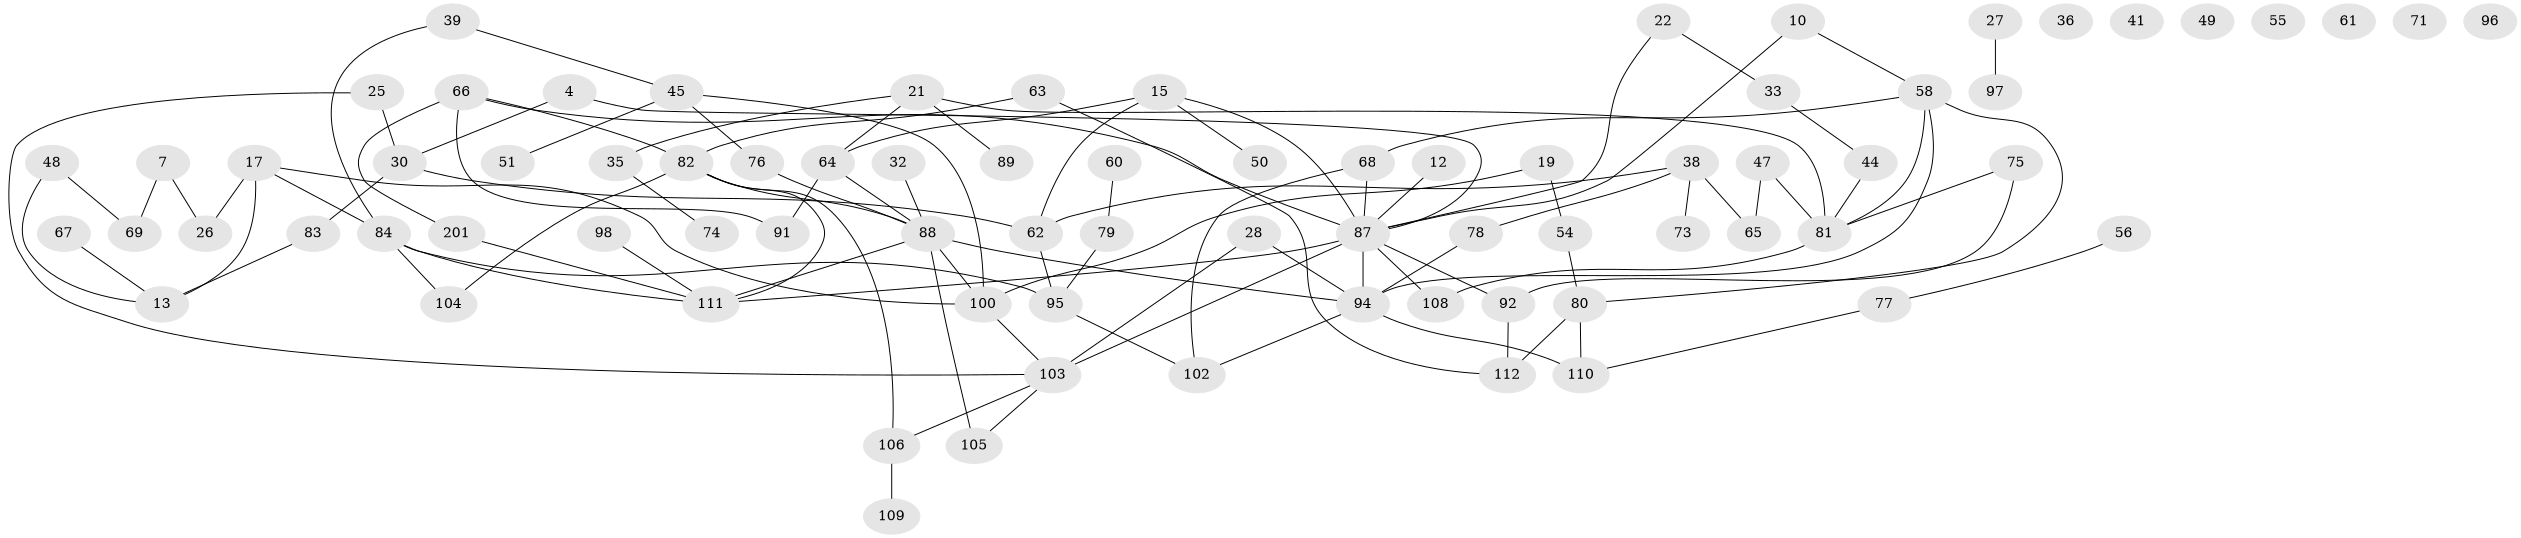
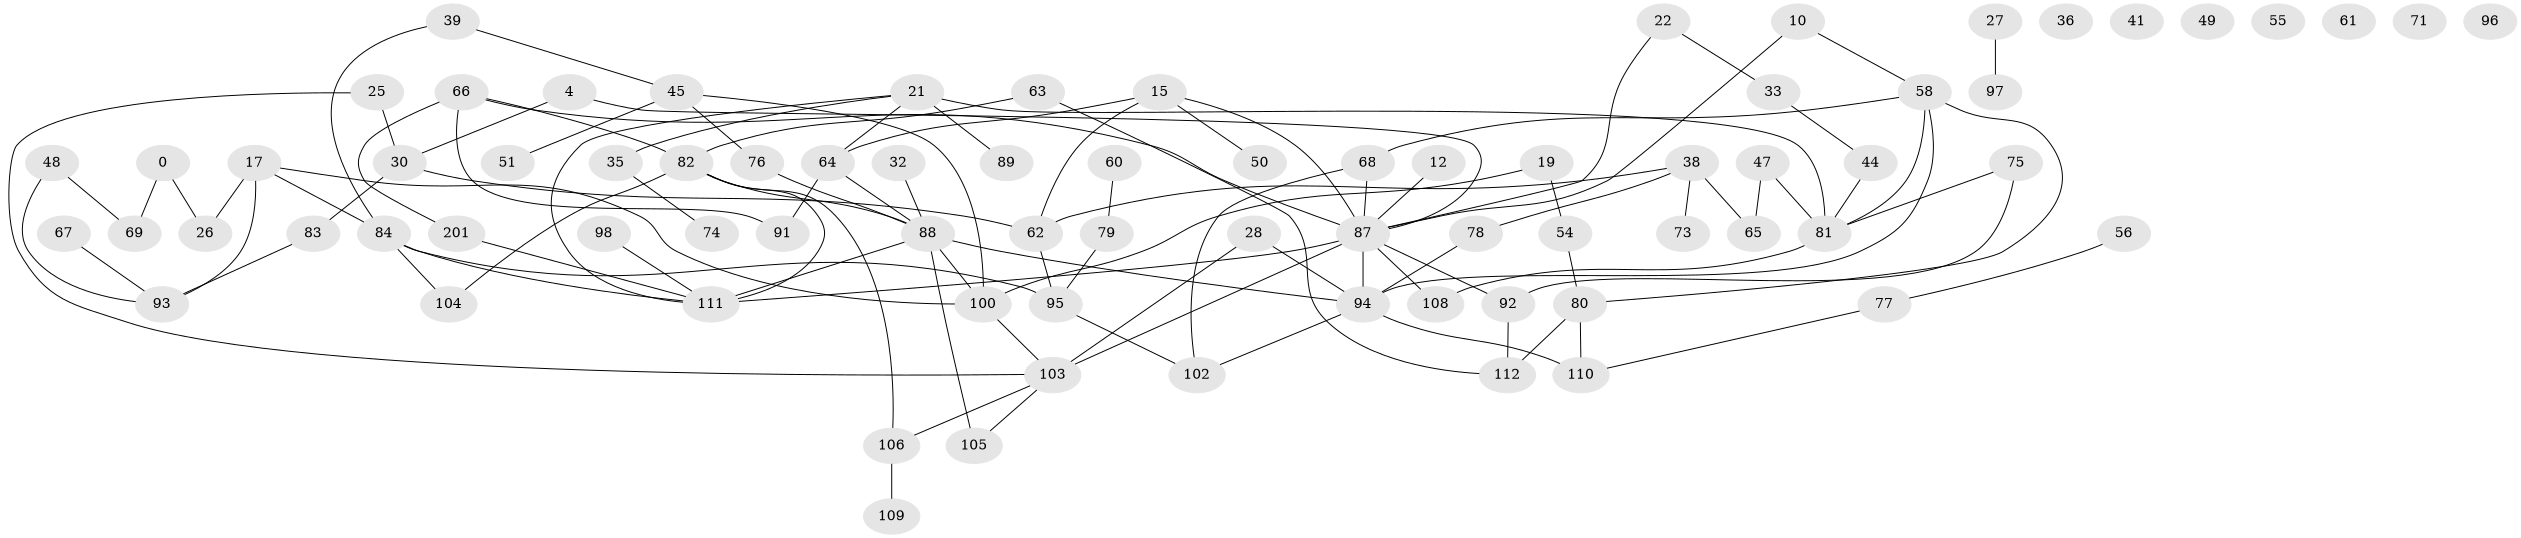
edge "21" -- "111": added
node "7": label "7" -> "0"
node "13": label "13" -> "93"
